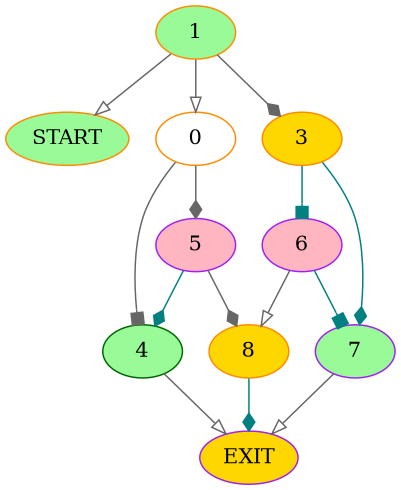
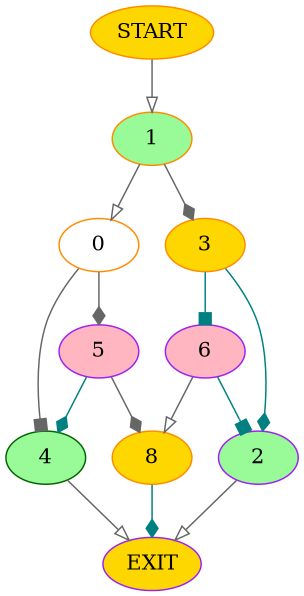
edge "1" -> "START": reversed
node "START": fillcolor palegreen -> gold
node "7": label "7" -> "2"
